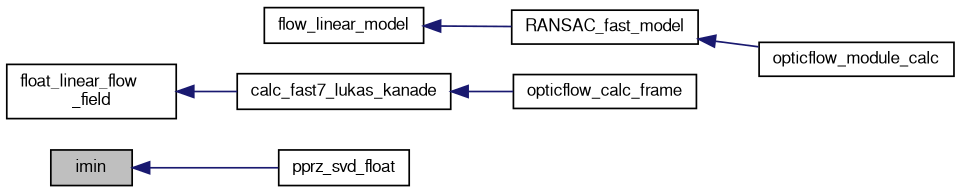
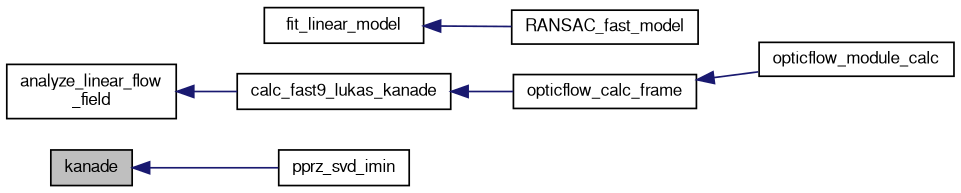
node "flow_linear_model": label "flow_linear_model" -> "fit_linear_model"
edge "opticflow_module_calc" -> "RANSAC_fast_model": now "opticflow_module_calc" -> "opticflow_calc_frame"
node "float_linear_flow _field": label "float_linear_flow _field" -> "analyze_linear_flow _field"
node "calc_fast7_lukas_kanade": label "calc_fast7_lukas_kanade" -> "calc_fast9_lukas_kanade"
node "imin": label "imin" -> "kanade"
node "pprz_svd_float": label "pprz_svd_float" -> "pprz_svd_imin"
